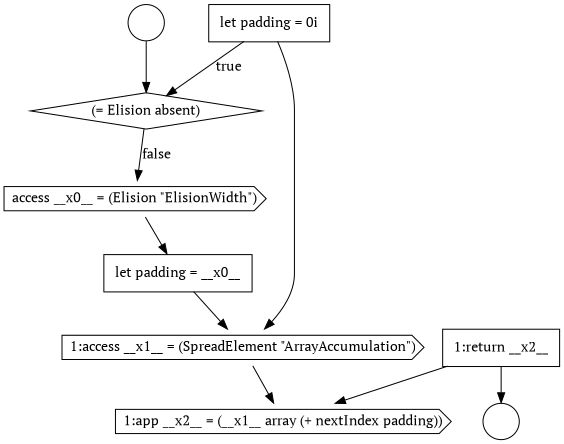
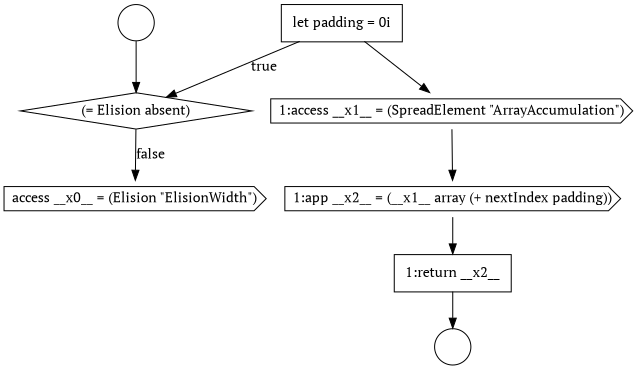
node "let padding = __x0__": removed
edge "1:return __x2__" -> "1:app __x2__ = (__x1__ array (+ nextIndex padding))": reversed
